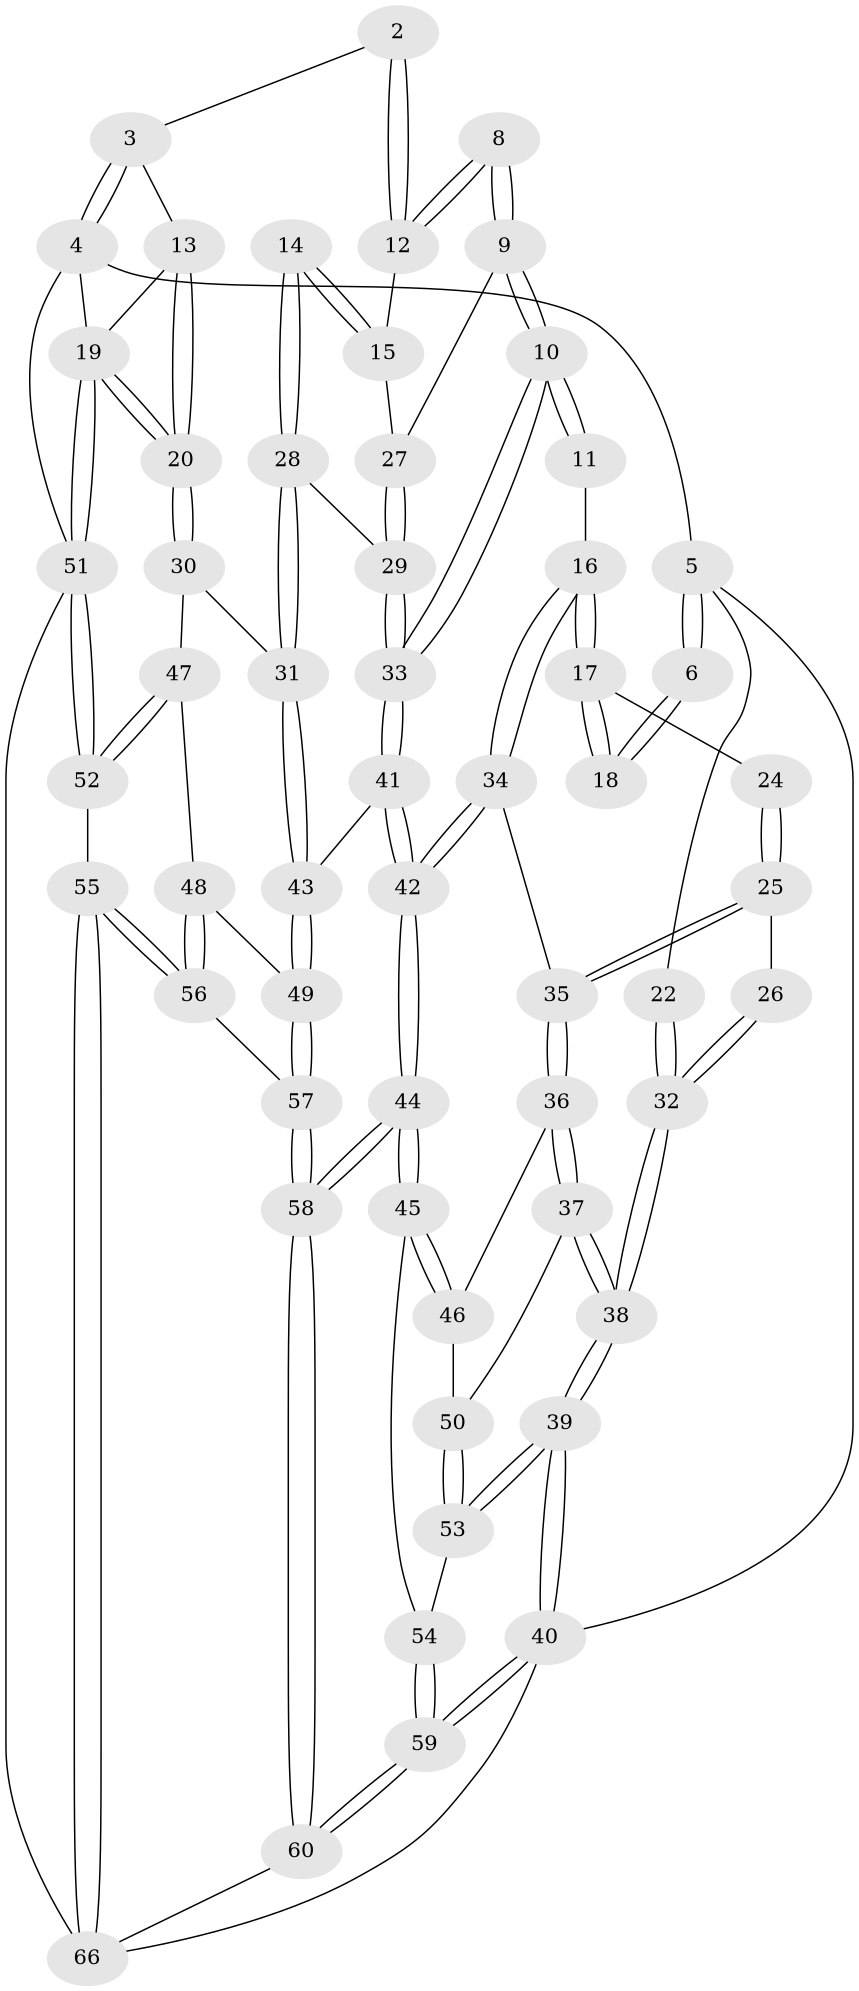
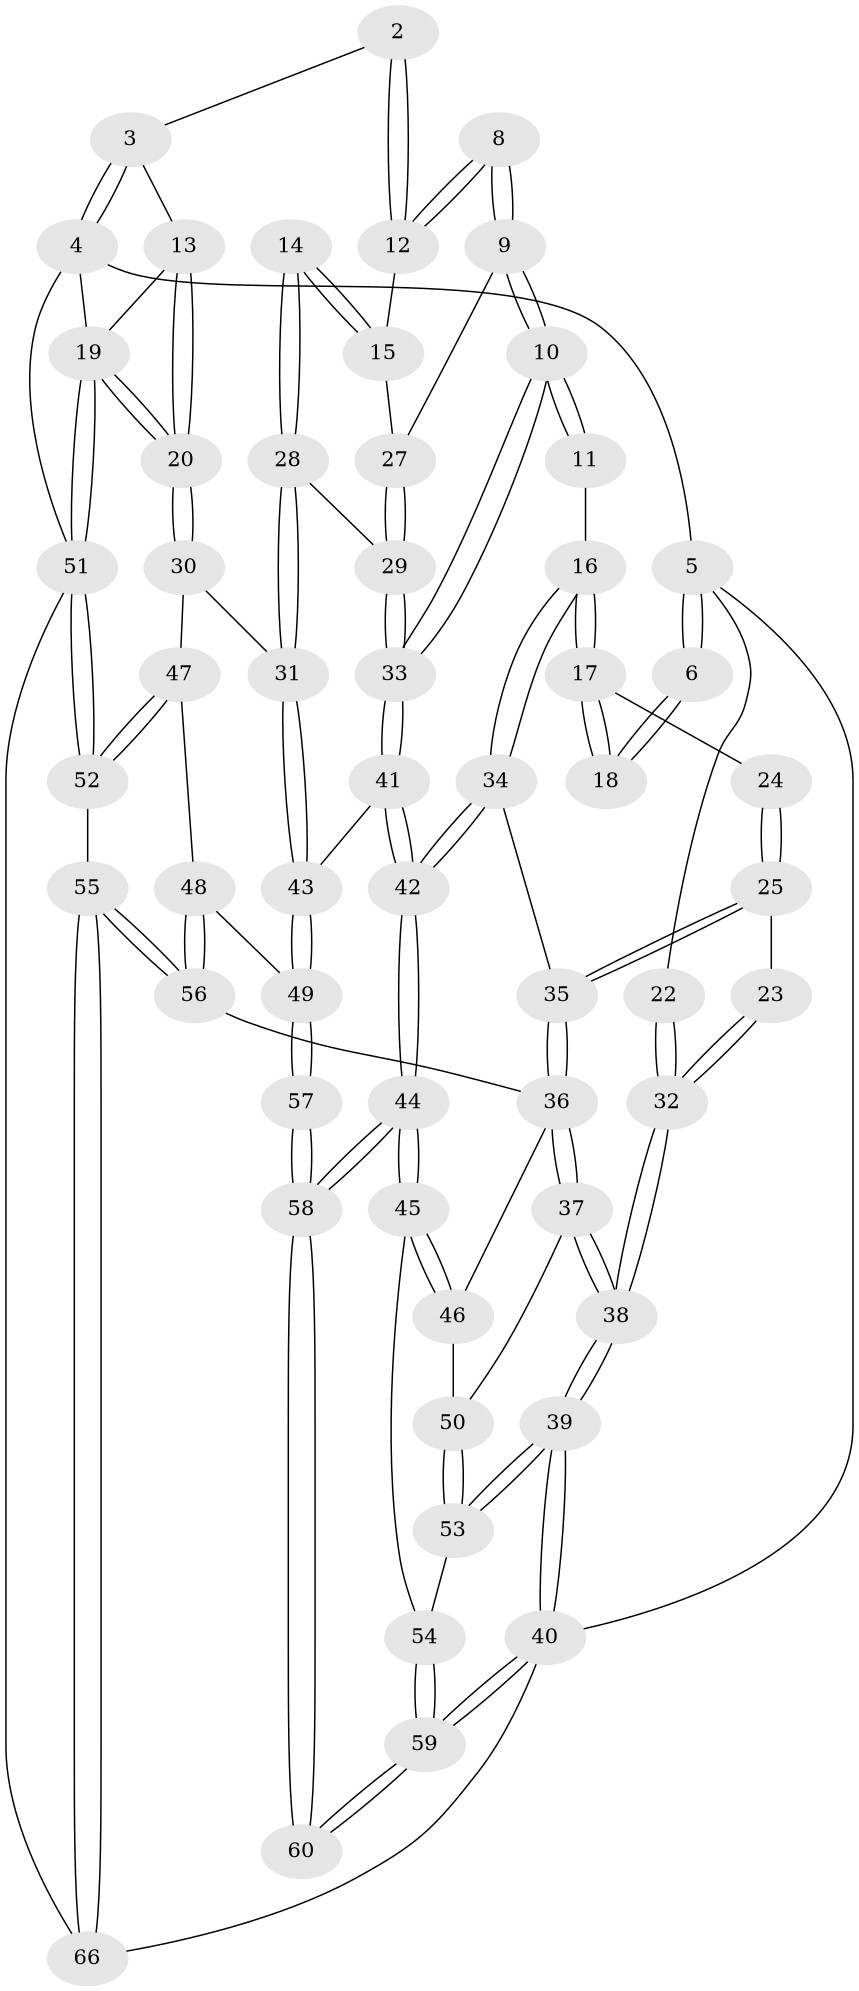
node "26": label "26" -> "23"
edge "56" -- "57": now "56" -- "36"
edge "60" -- "66": removed
